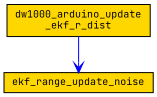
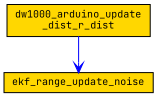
node "dw1000_arduino_update _ekf_r_dist": label "dw1000_arduino_update _ekf_r_dist" -> "dw1000_arduino_update _dist_r_dist"
